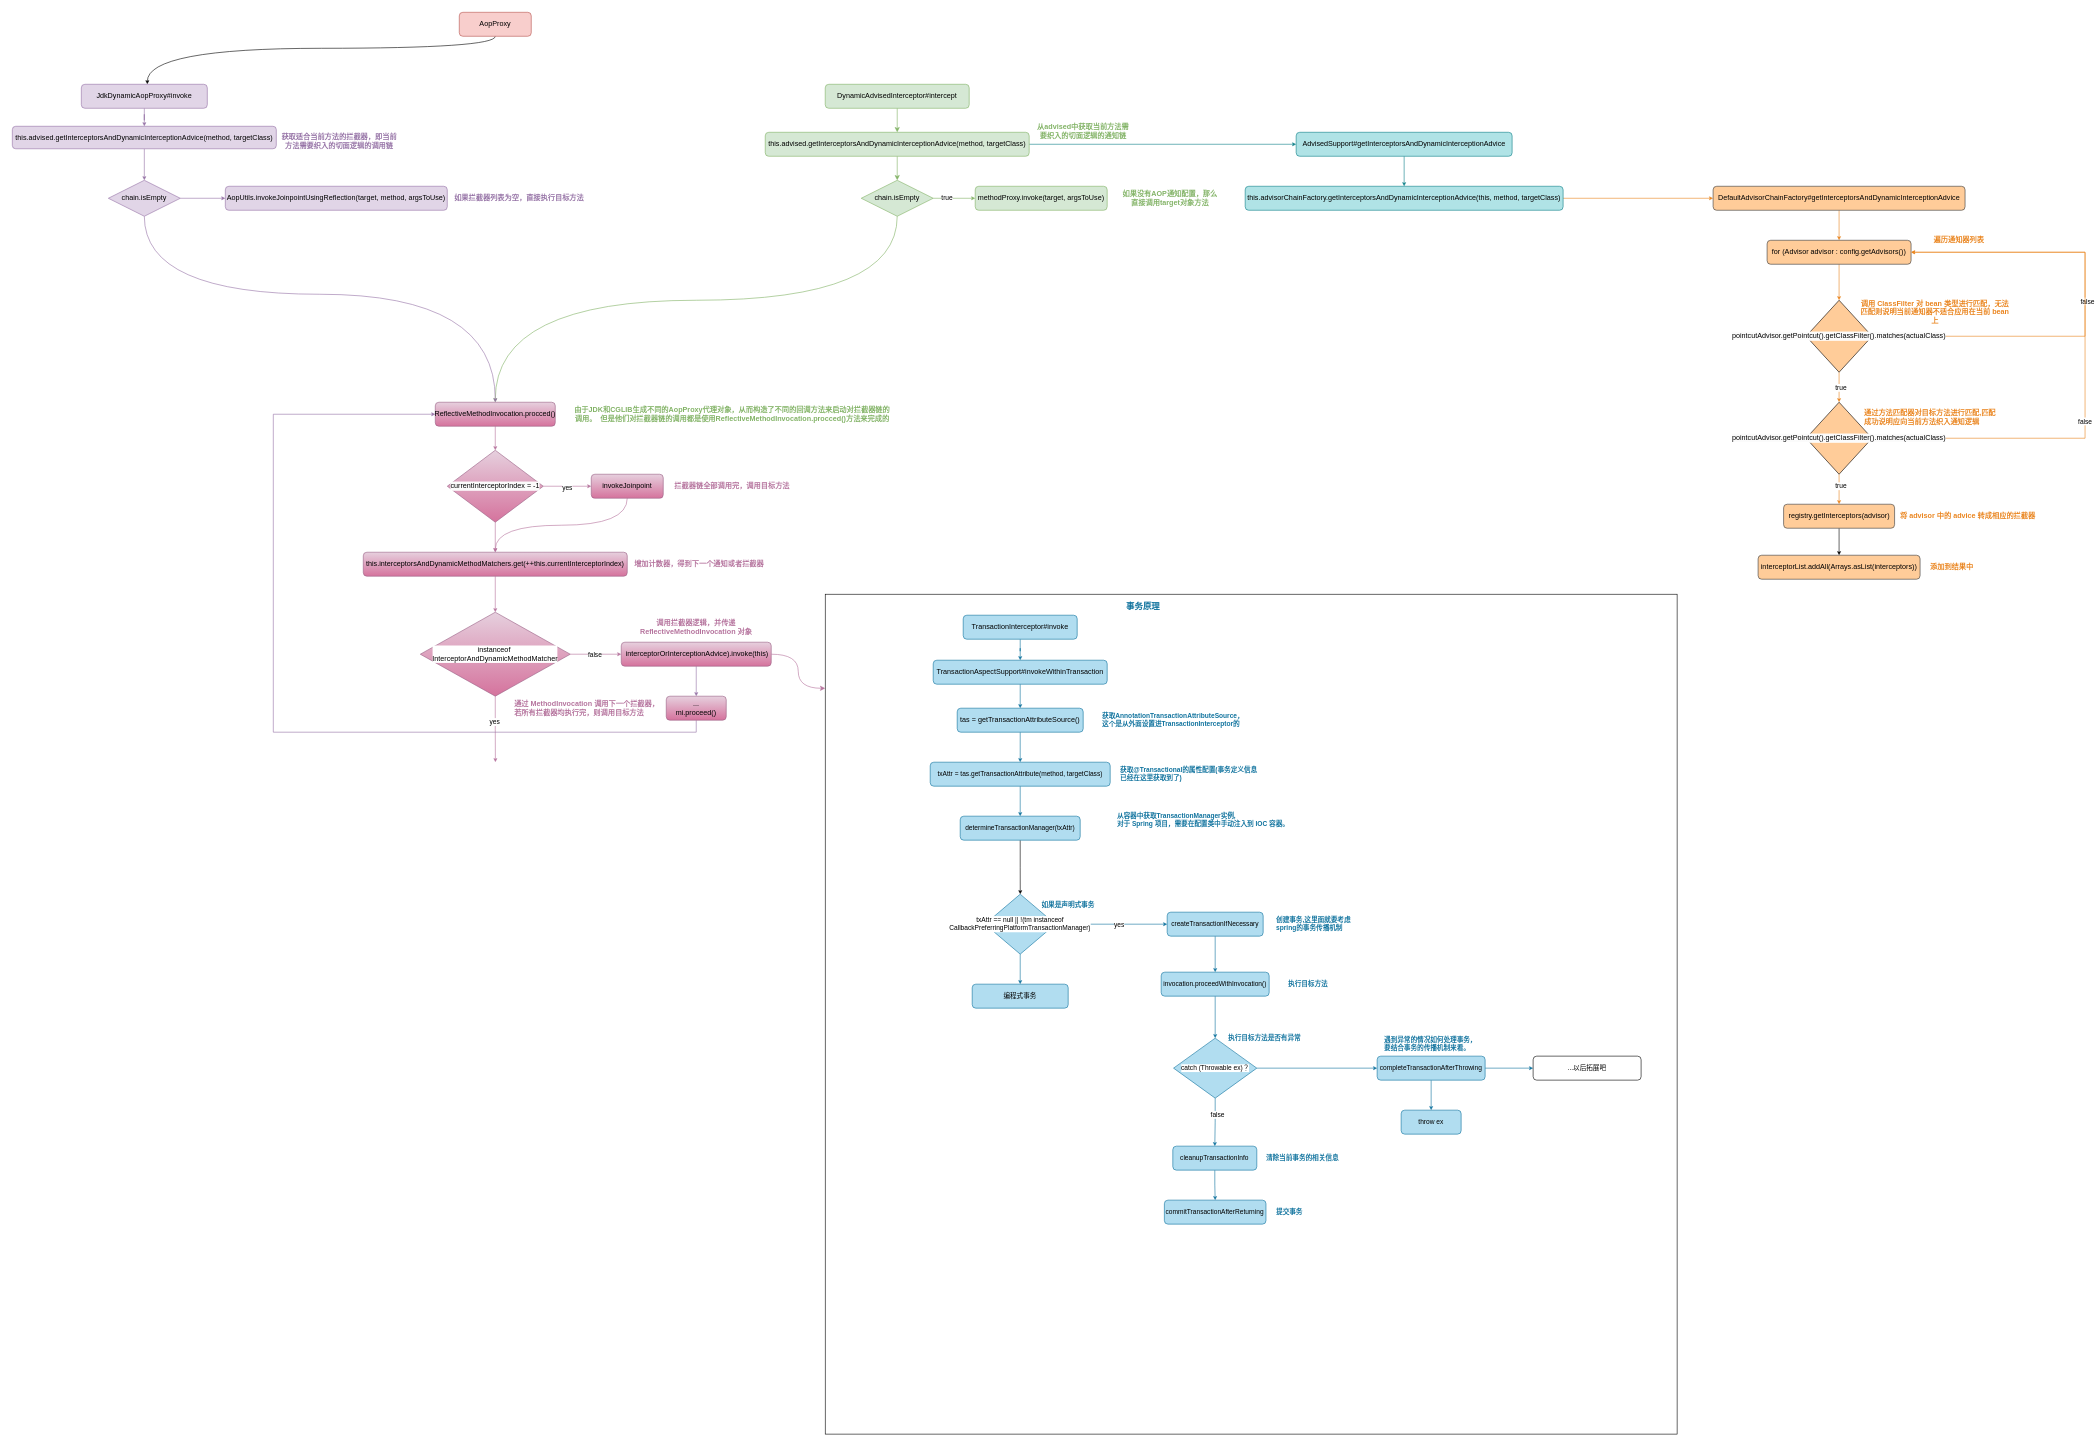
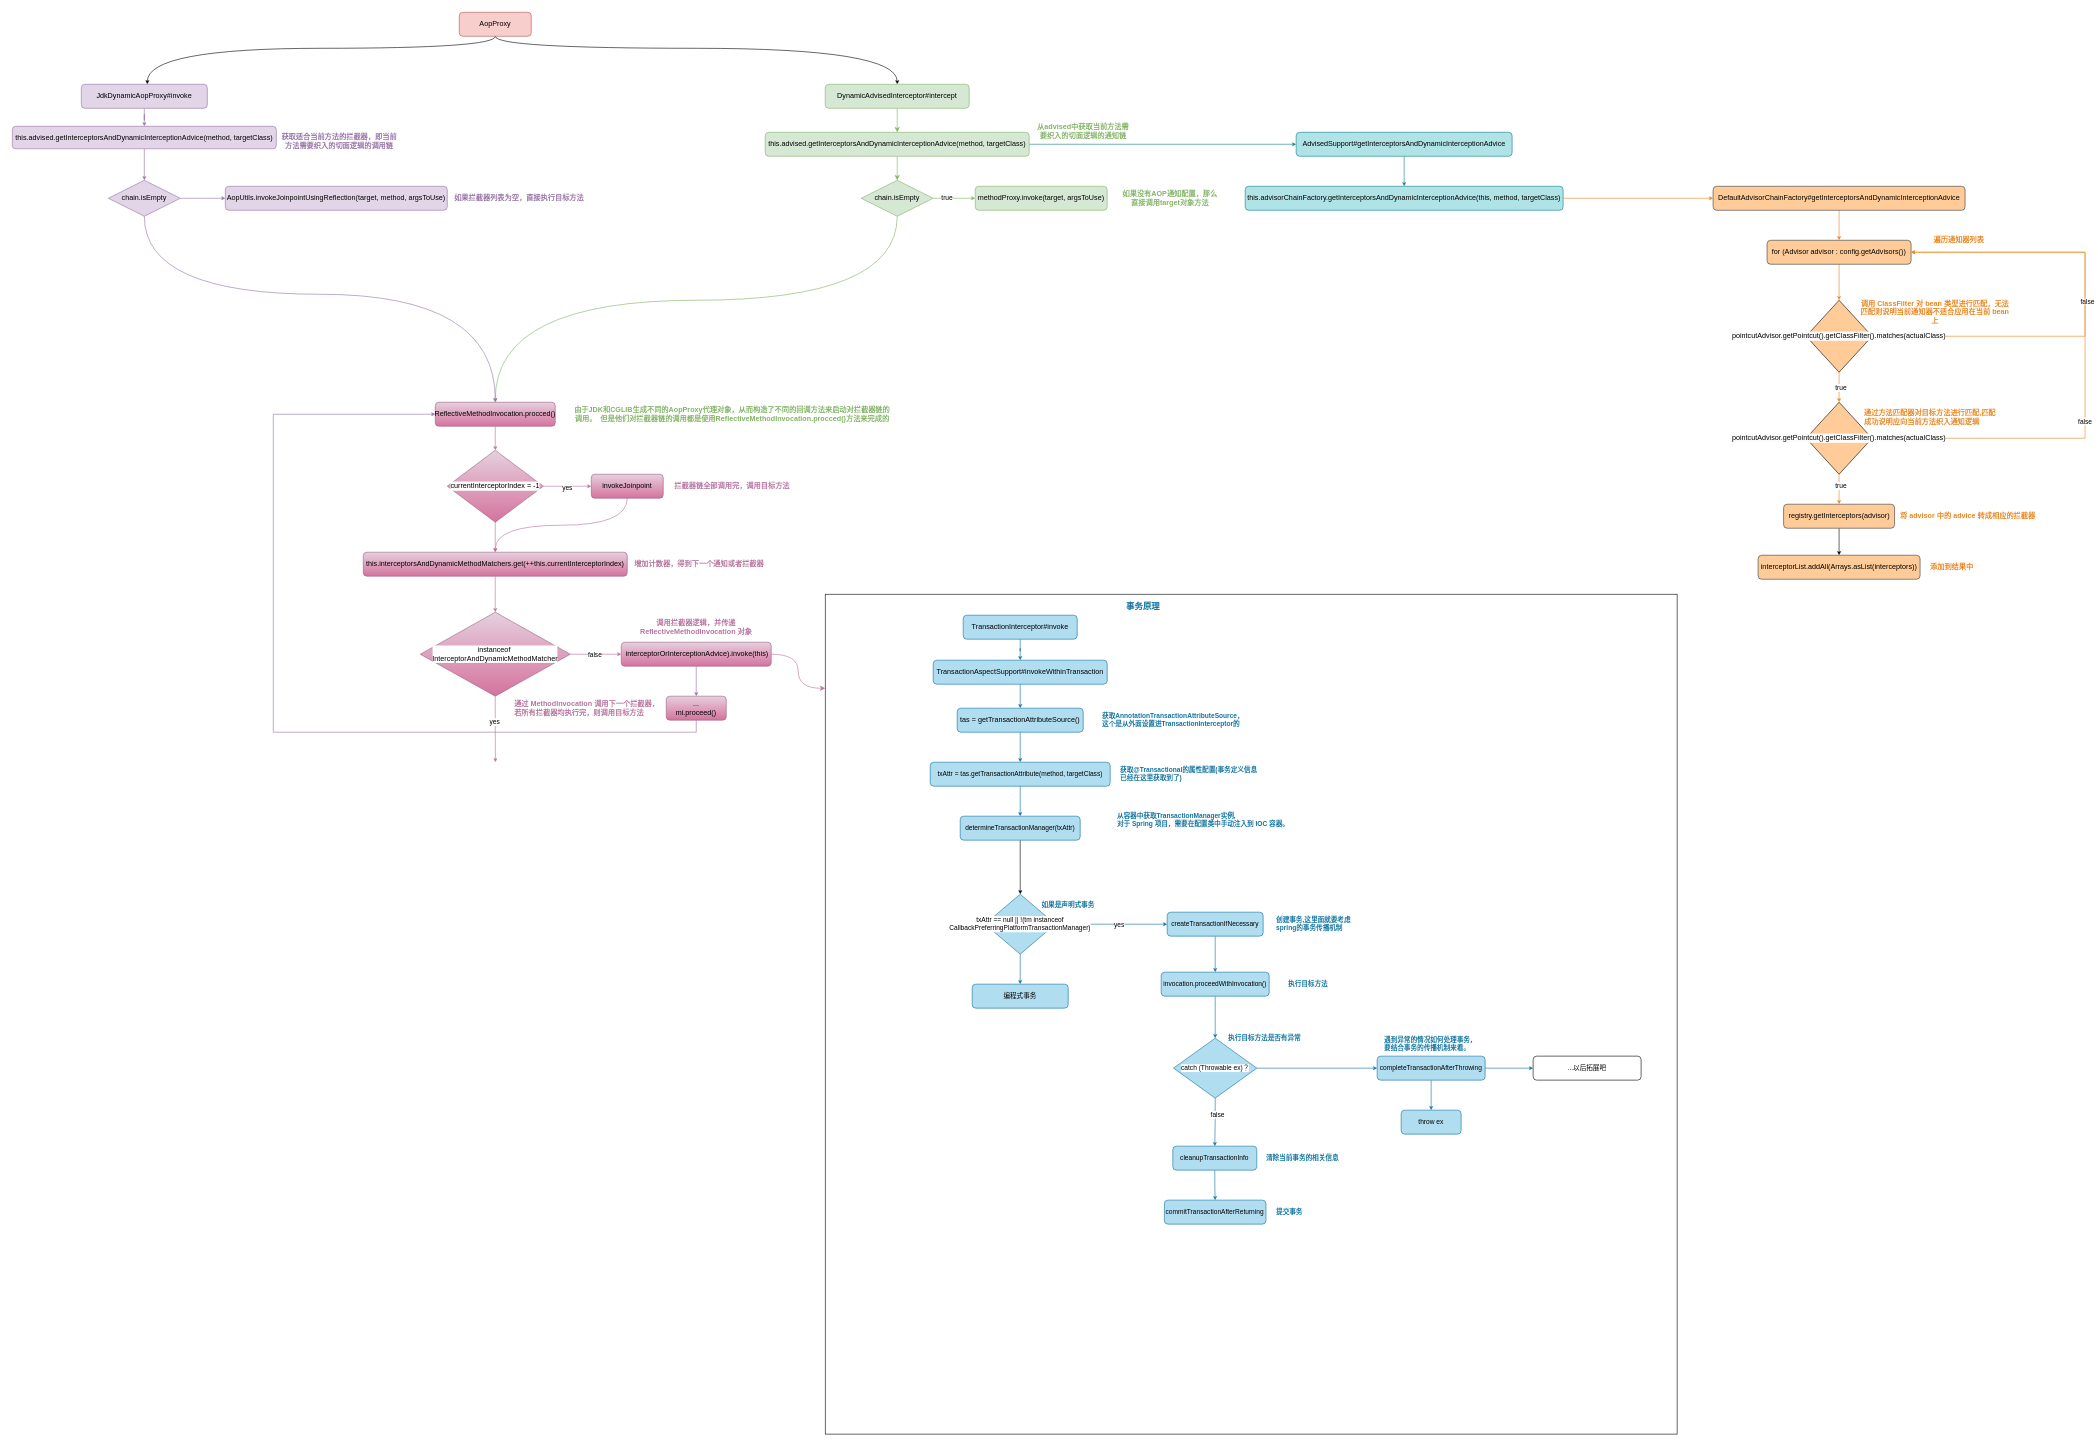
edge "AopProxy" -> "DynamicAdvisedInterceptor#intercept": added
